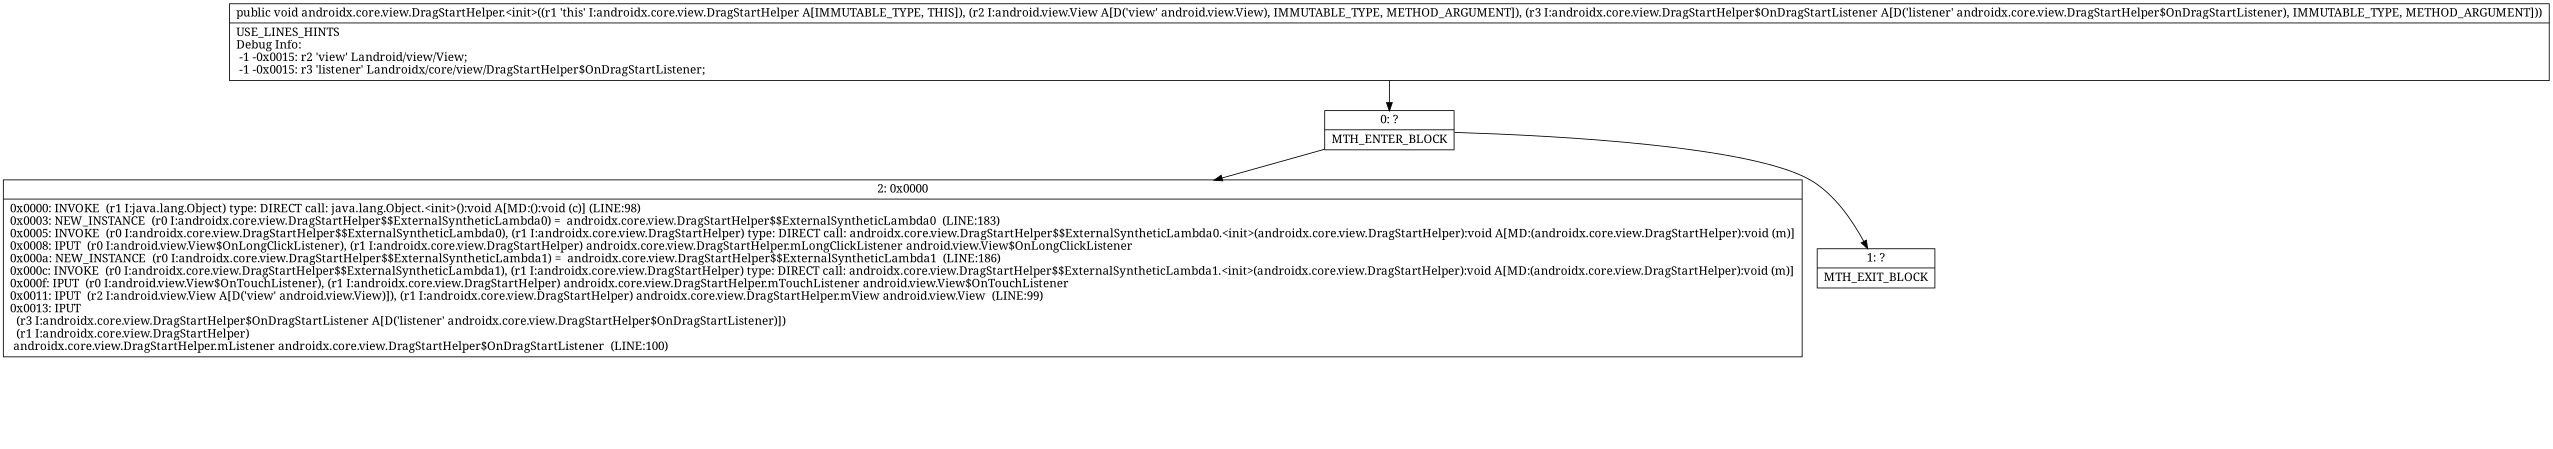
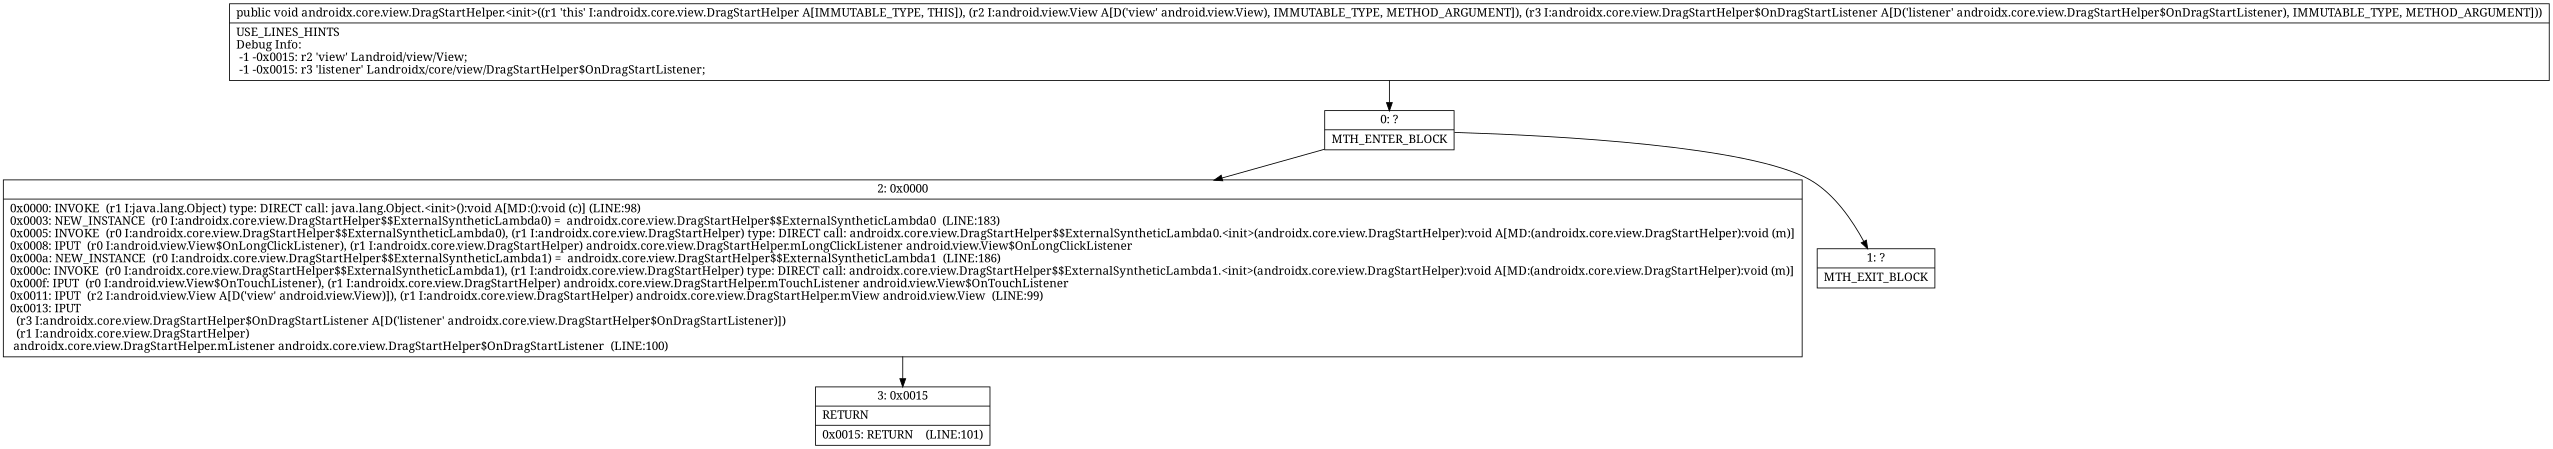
node "3: 0x0015": added
